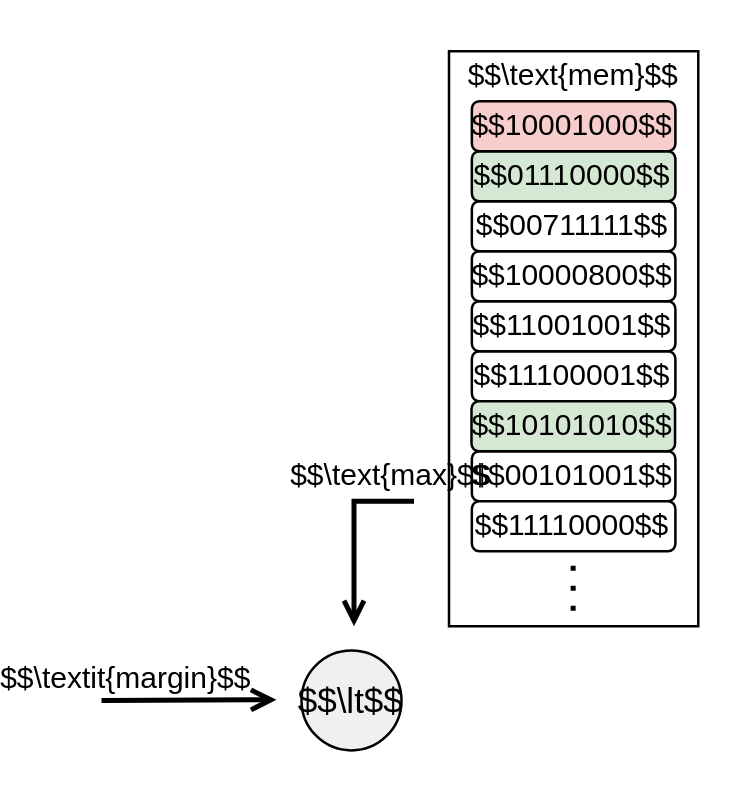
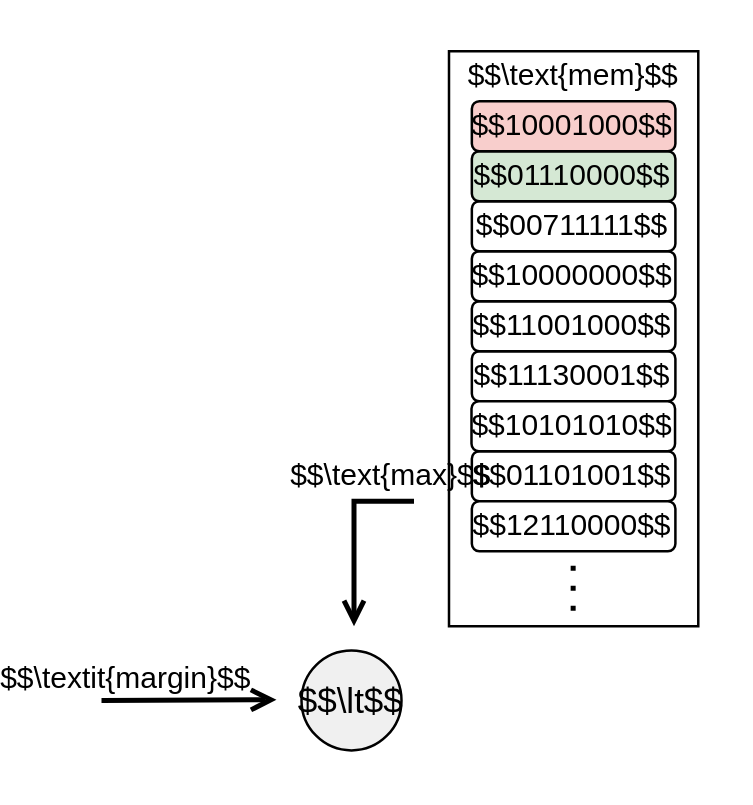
node "$$10000800$$": label "$$10000800$$" -> "$$10000000$$"
node "$$11001001$$": label "$$11001001$$" -> "$$11001000$$"
node "$$11100001$$": label "$$11100001$$" -> "$$11130001$$"
node "$$10101010$$": fillcolor #d5e8d4 -> #ffffff
node "$$00101001$$": label "$$00101001$$" -> "$$01101001$$"
node "$$11110000$$": label "$$11110000$$" -> "$$12110000$$"
